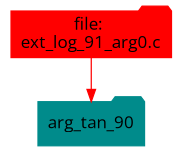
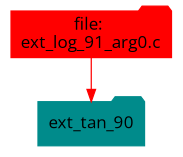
node "arg_tan_90": label "arg_tan_90" -> "ext_tan_90"
